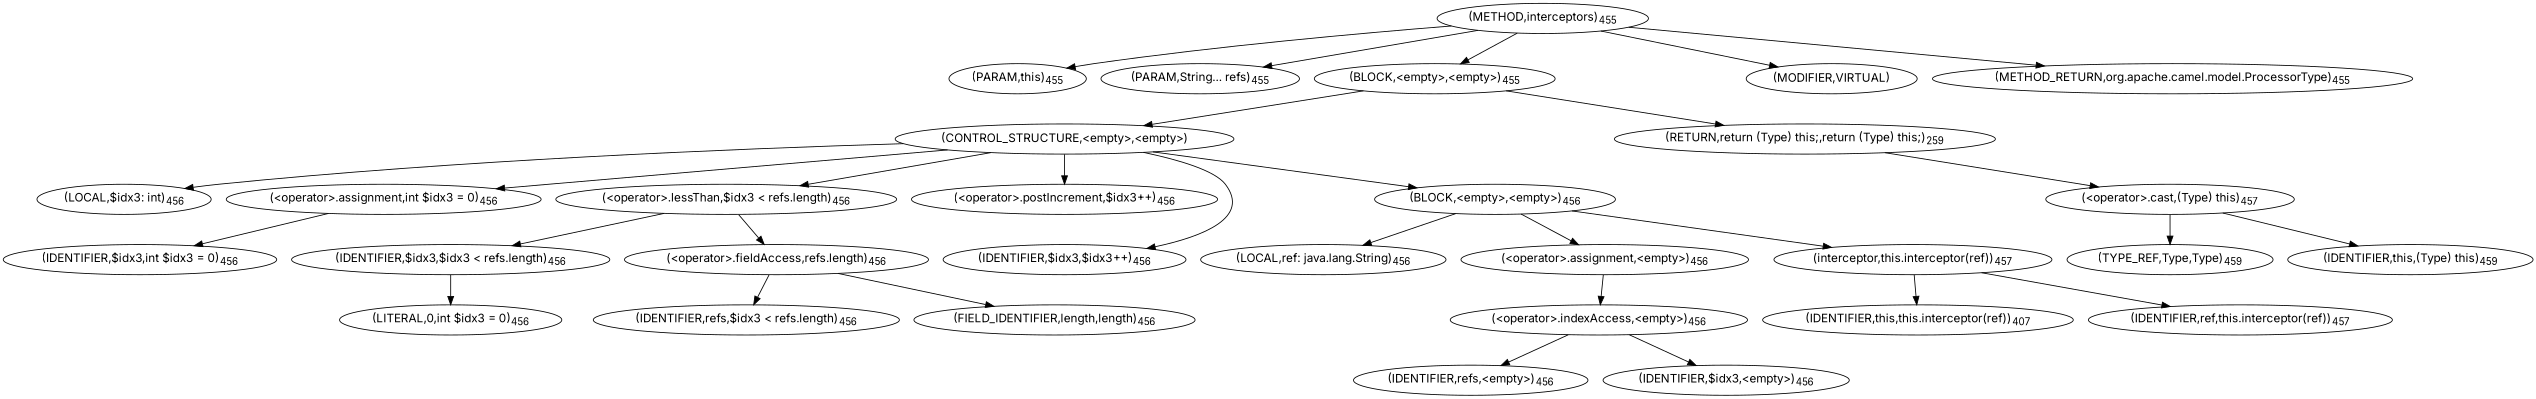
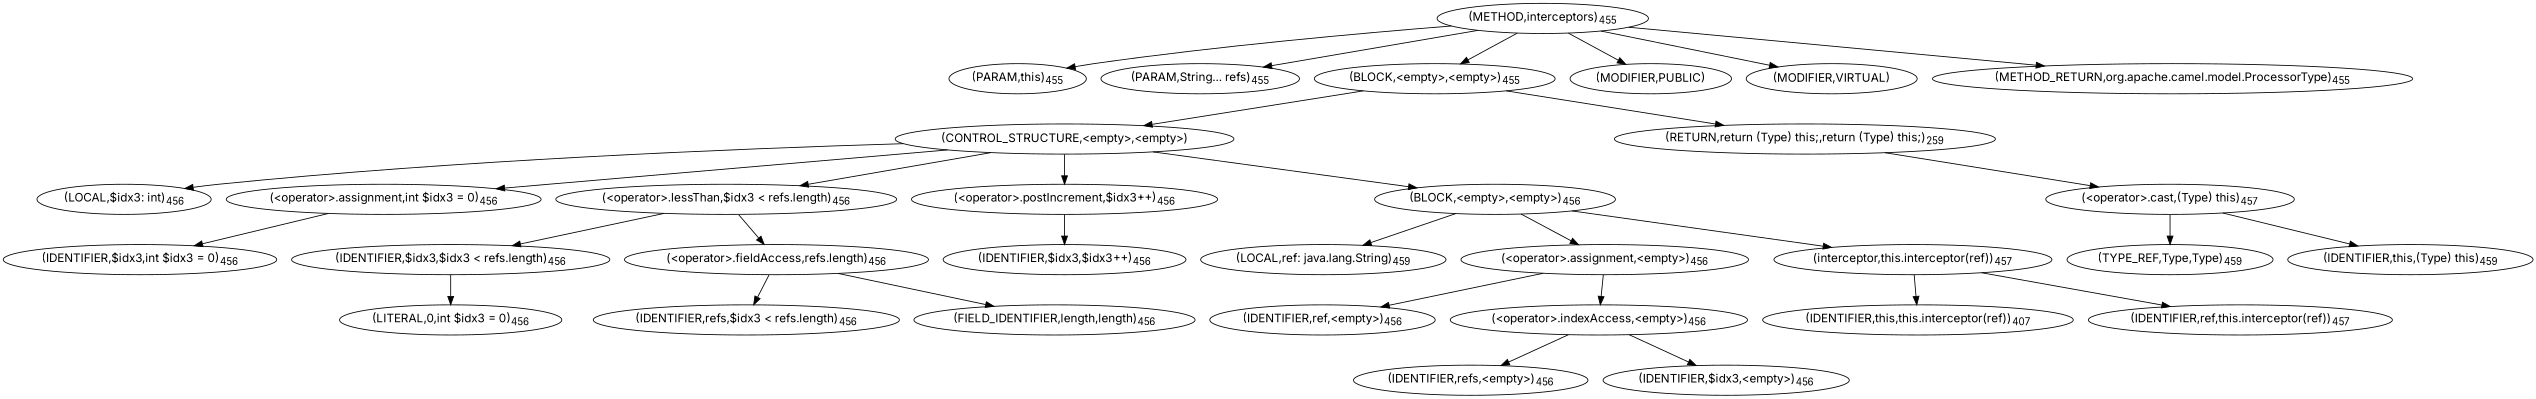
node "(MODIFIER,PUBLIC)": added
edge "(CONTROL_STRUCTURE,<empty>,<empty>)" -> "(IDENTIFIER,$idx3,$idx3++)": now "(<operator>.postIncrement,$idx3++)" -> "(IDENTIFIER,$idx3,$idx3++)"
node "(LOCAL,ref: java.lang.String)": text "456" -> "459"
node "(IDENTIFIER,ref,<empty>)": added
